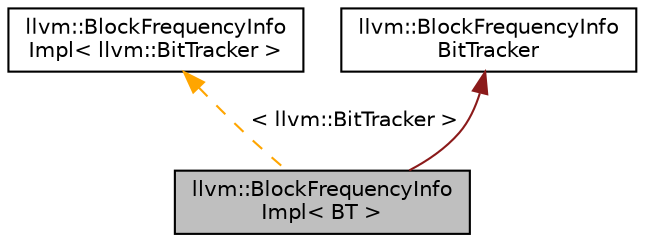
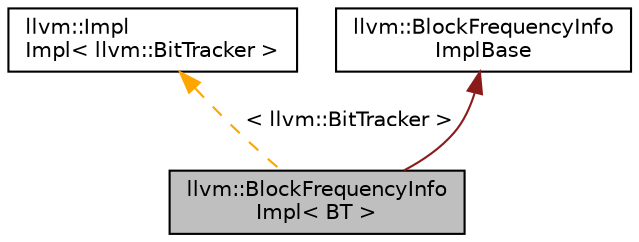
node "llvm::BlockFrequencyInfo Impl< llvm::BitTracker >": label "llvm::BlockFrequencyInfo Impl< llvm::BitTracker >" -> "llvm::Impl Impl< llvm::BitTracker >"
node "llvm::BlockFrequencyInfo BitTracker": label "llvm::BlockFrequencyInfo BitTracker" -> "llvm::BlockFrequencyInfo ImplBase"
